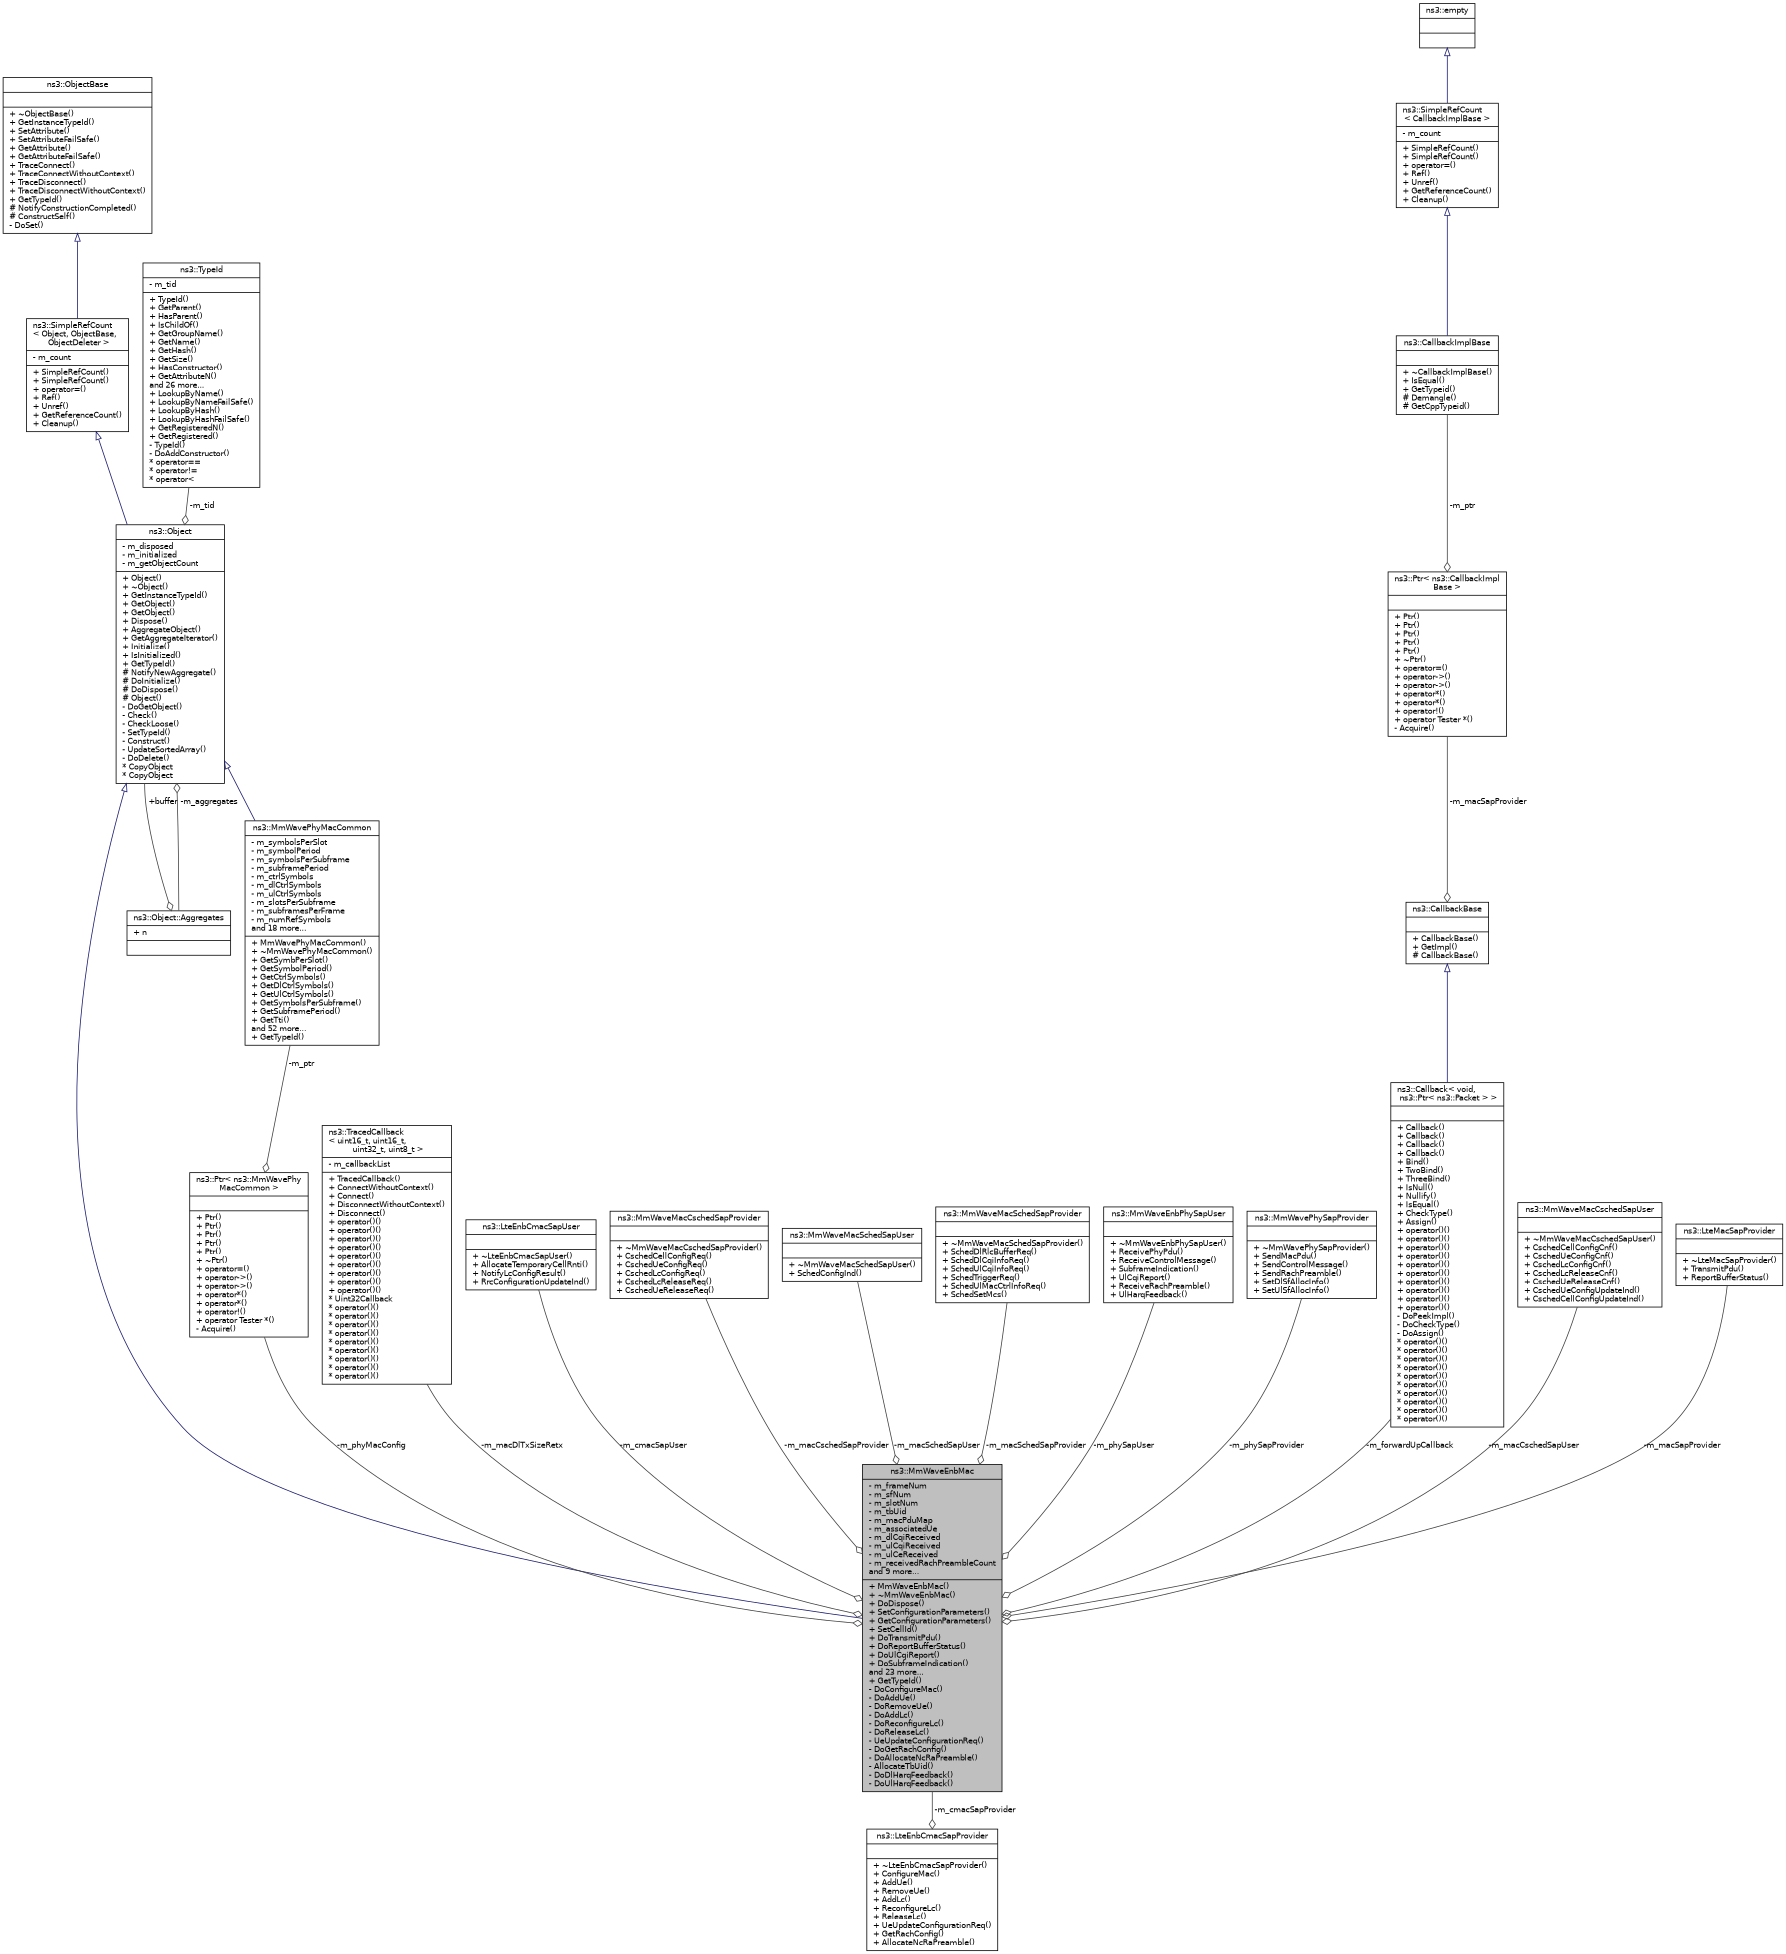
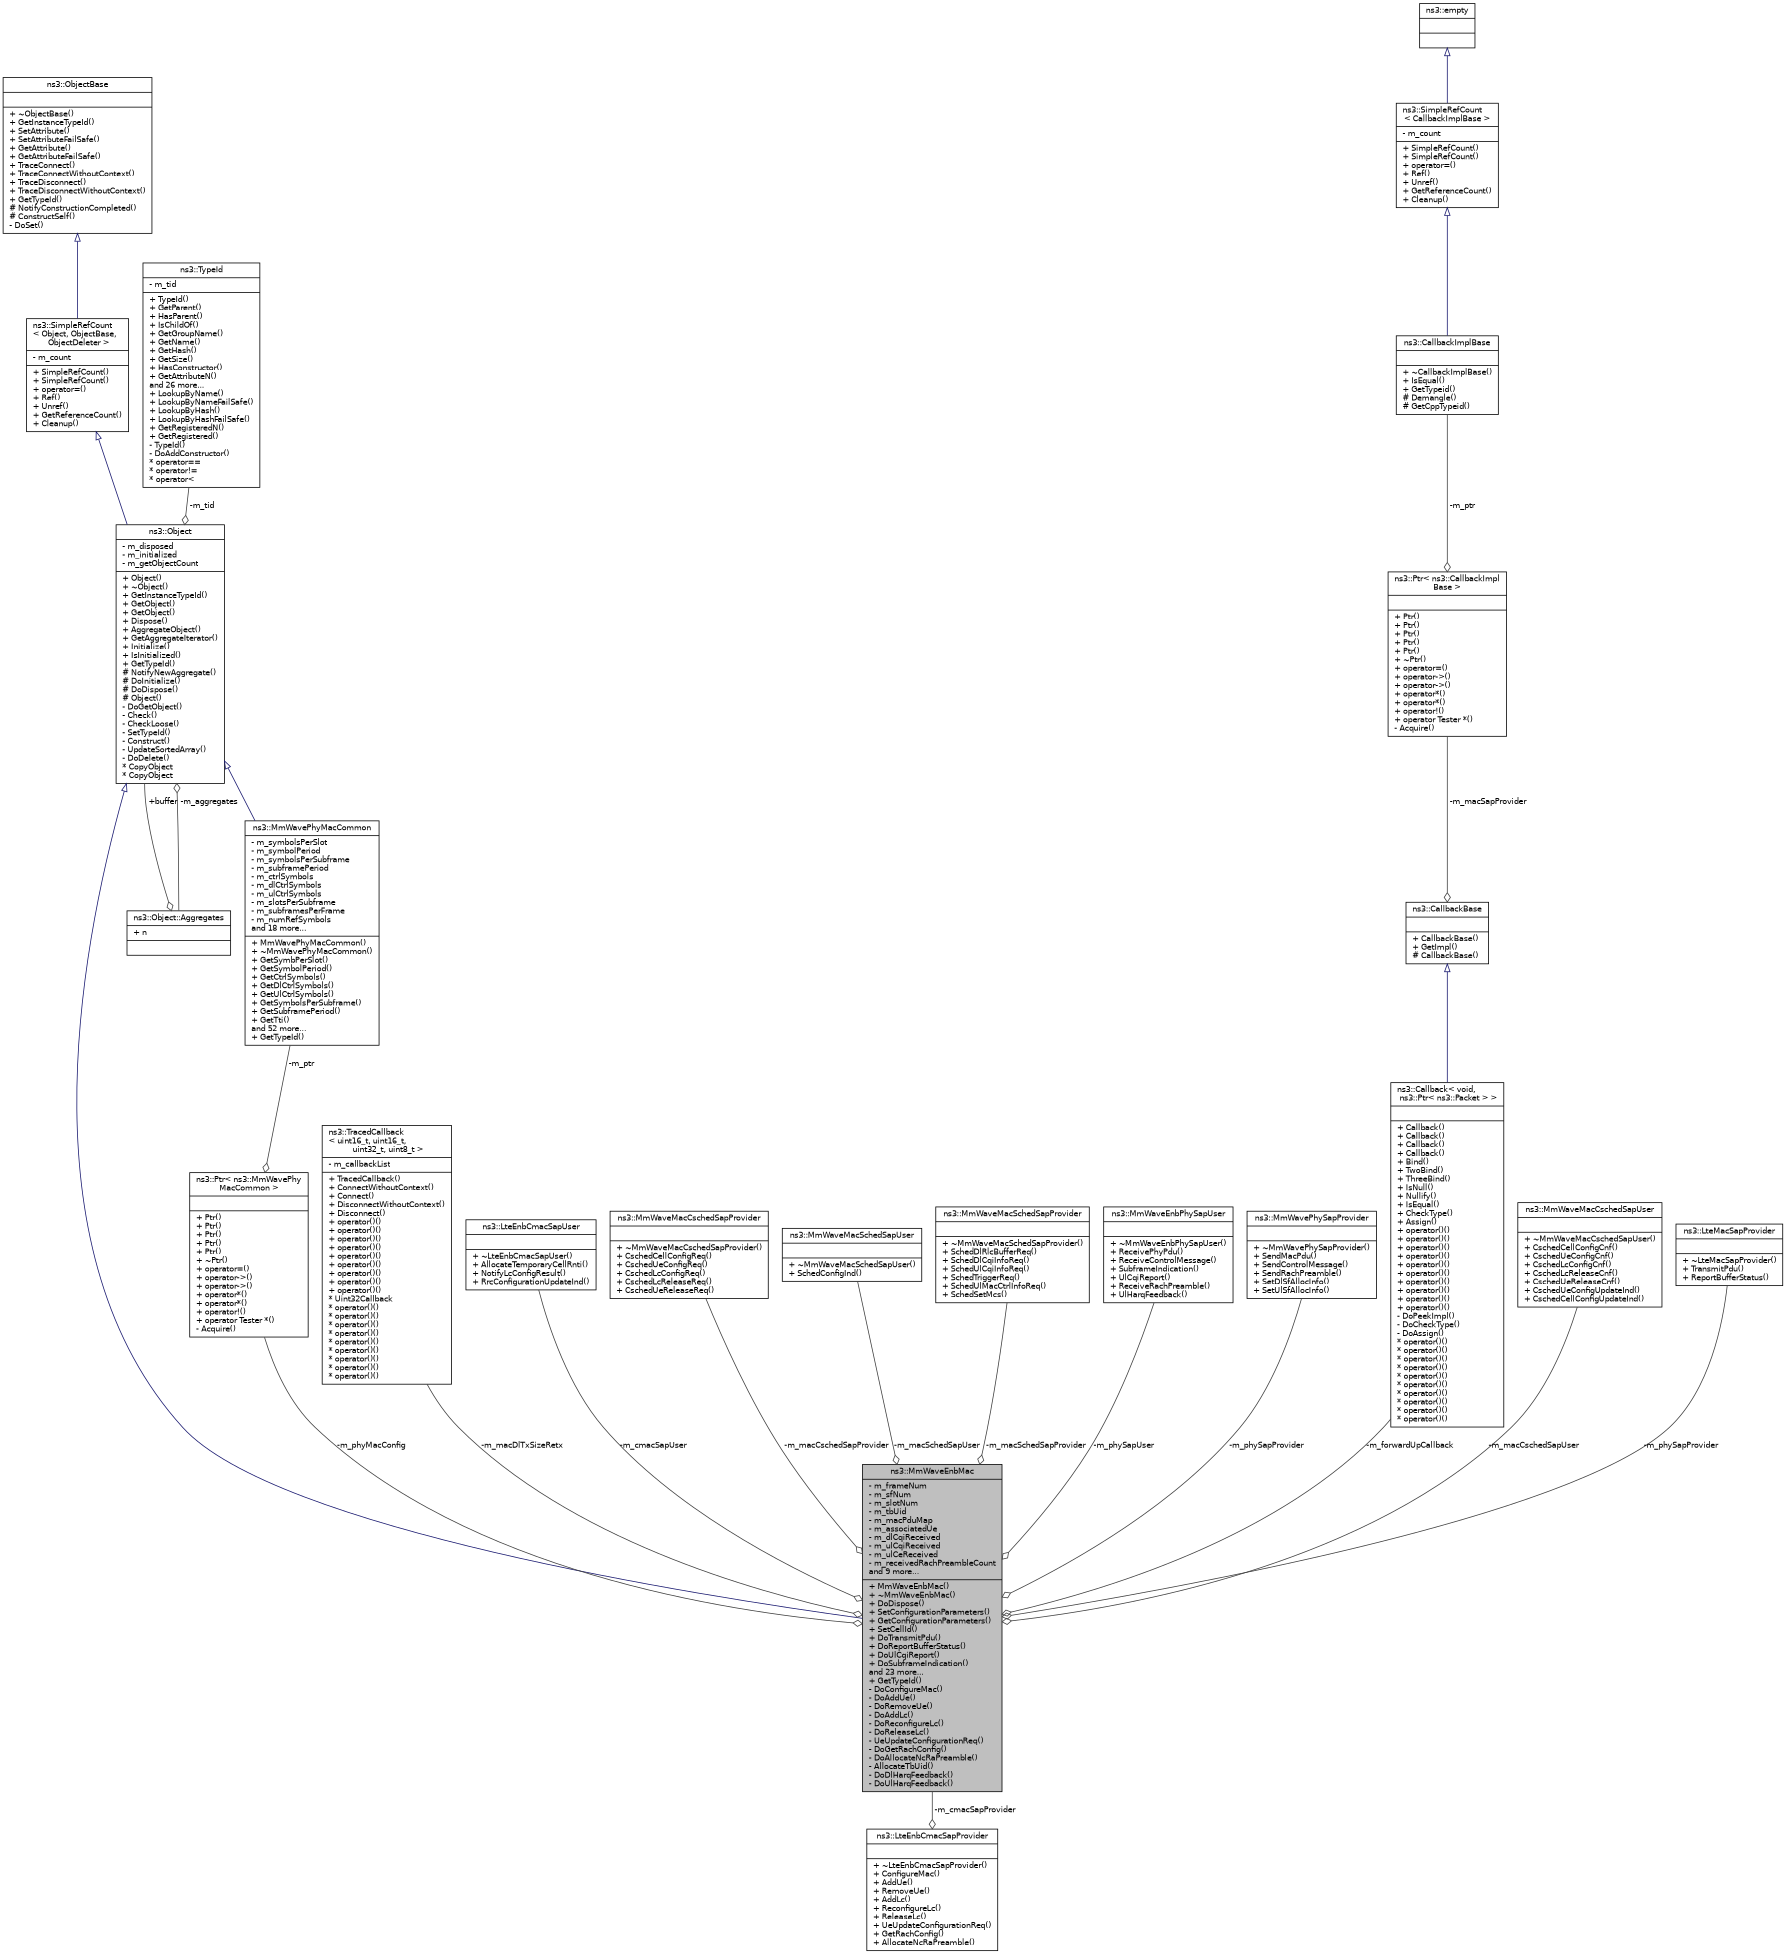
edge "ns3::LteMacSapProvider" -> "ns3::MmWaveEnbMac": label " -m_macSapProvider" -> " -m_phySapProvider"
